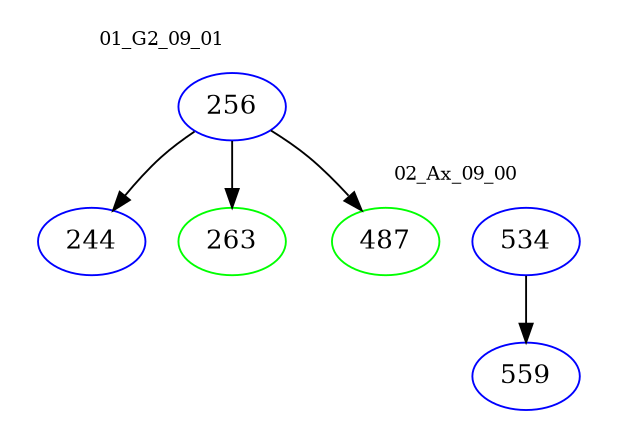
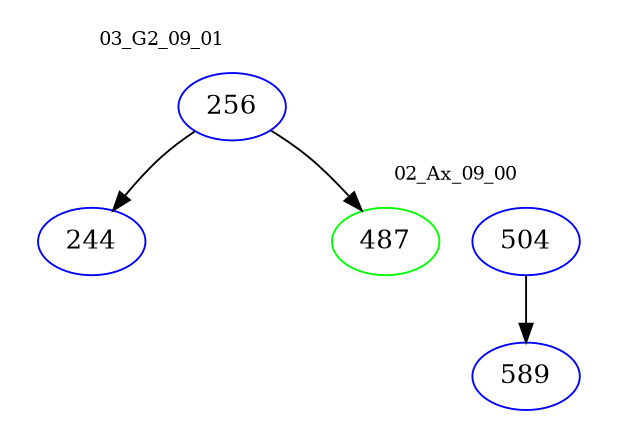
cluster "01_G2_09_01": label "01_G2_09_01" -> "03_G2_09_01"
node "263": removed
node "534": label "534" -> "504"
node "559": label "559" -> "589"
